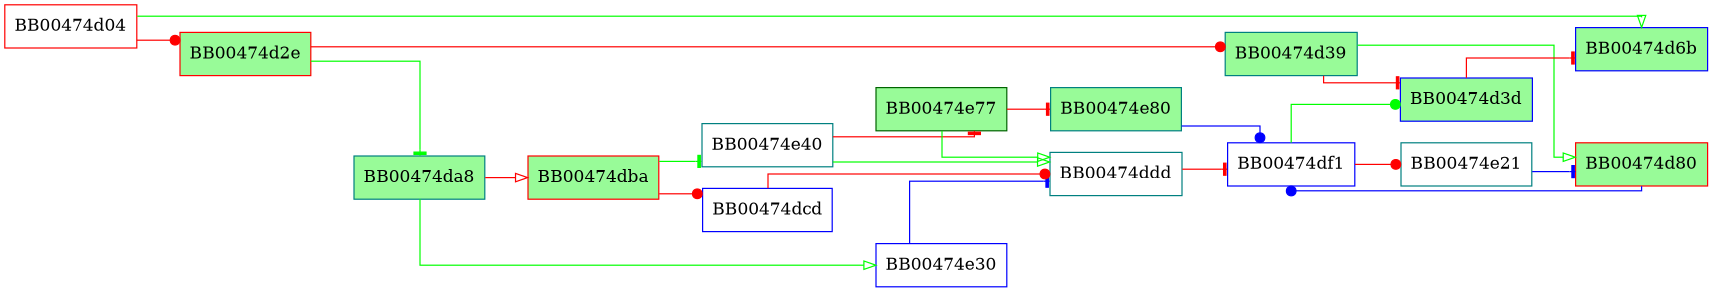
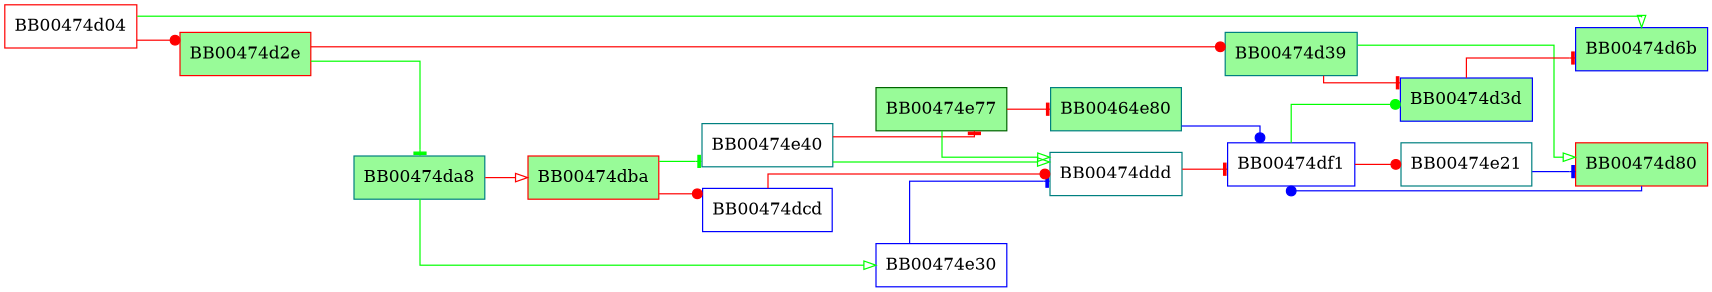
node "BB00474e80": label "BB00474e80" -> "BB00464e80"
